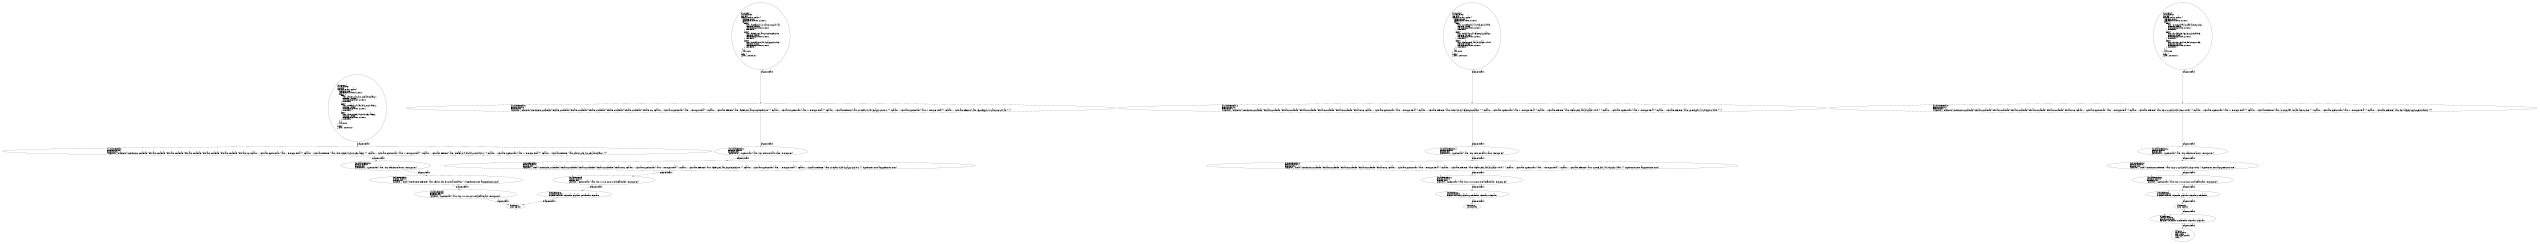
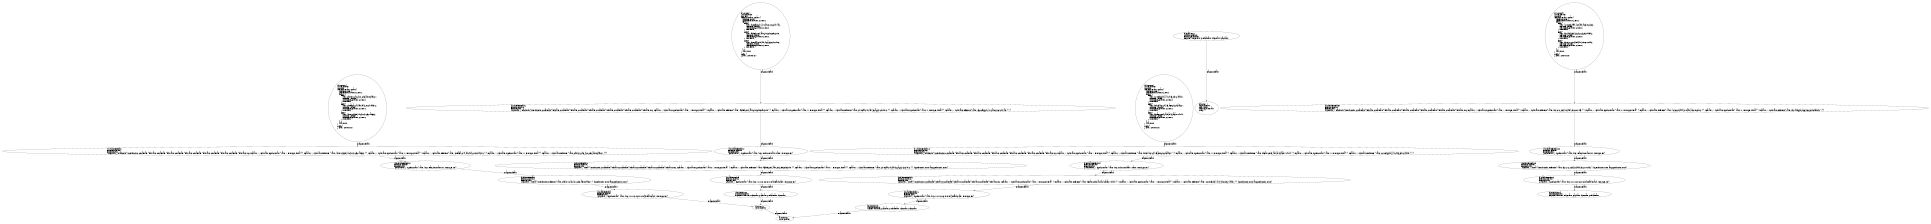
node "id:Union_25 Union Operator": removed
edge "id:Union_11 Union Operator" -> "id:Union_18 Union Operator": added, label "Fragment:default"
